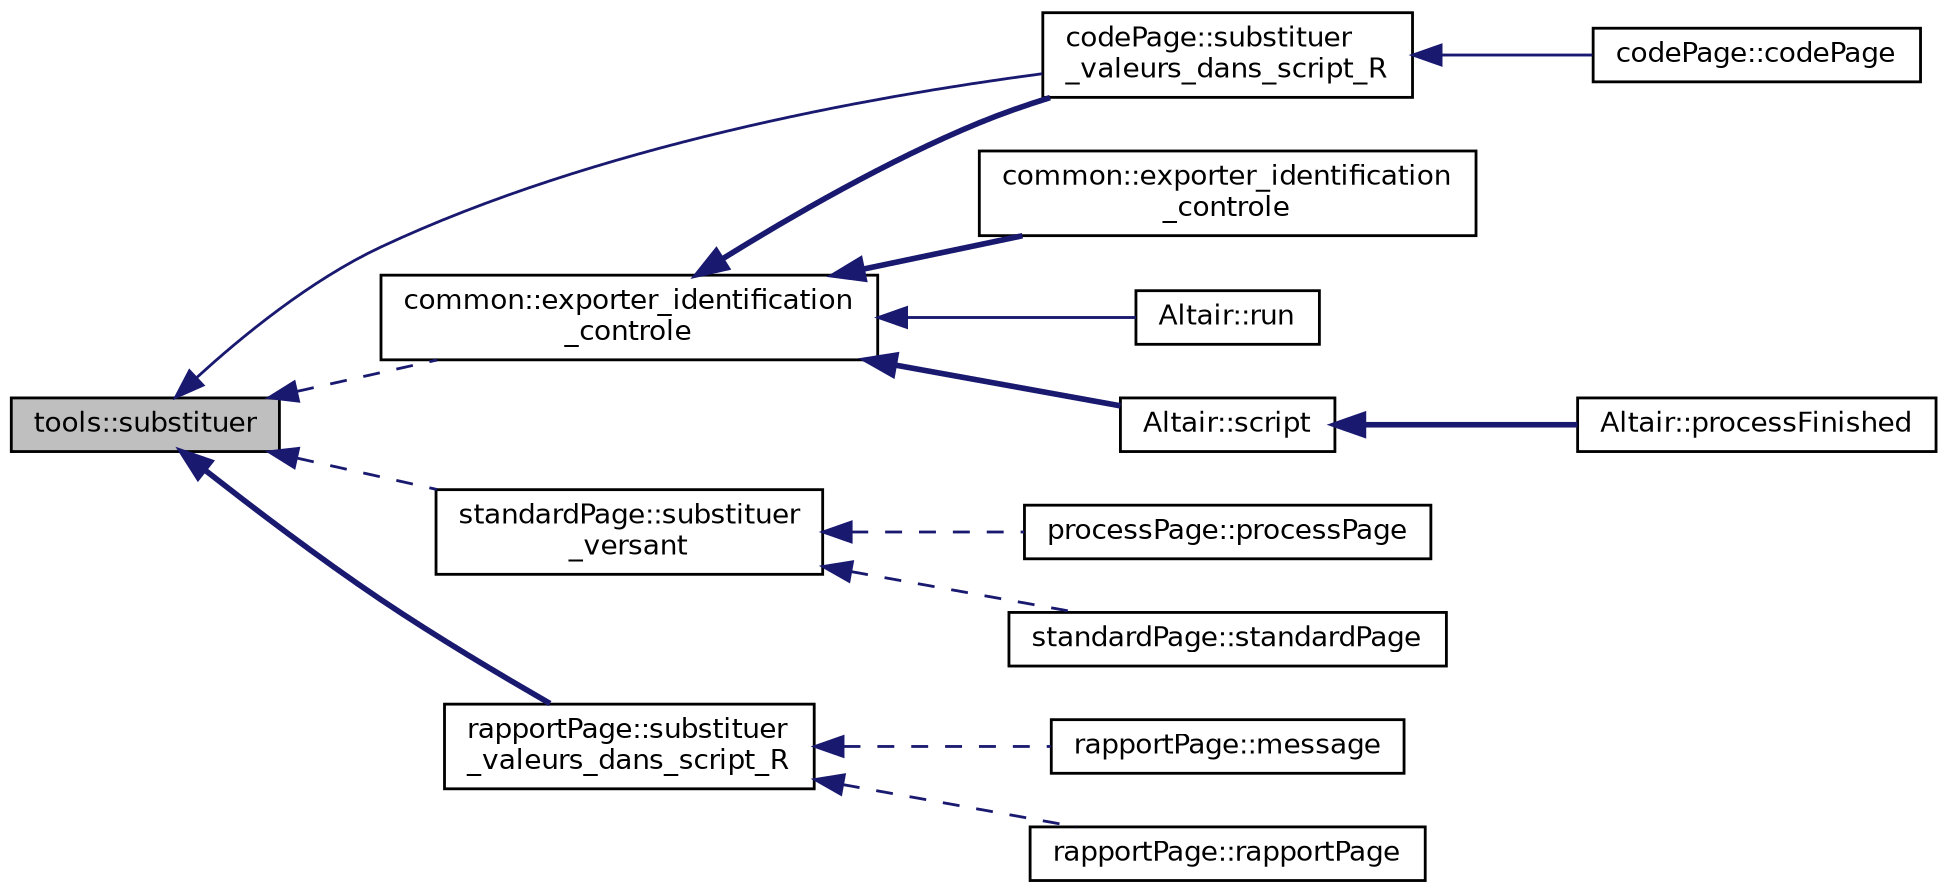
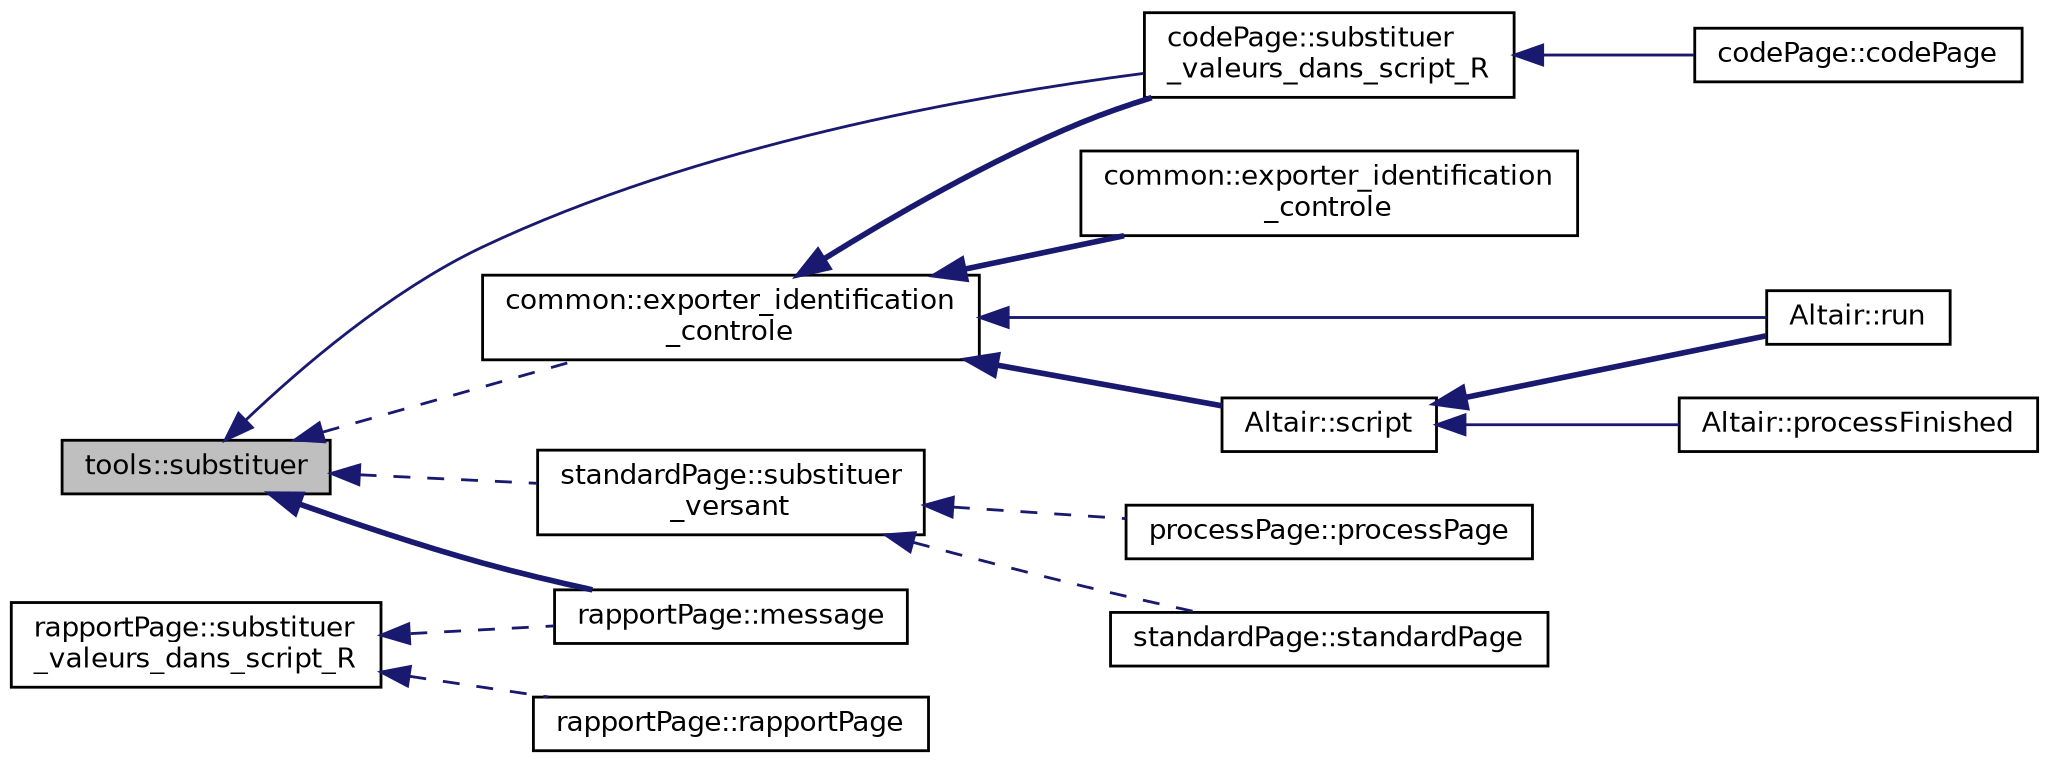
edge "Altair::run" -> "Altair::script": added
edge "Altair::processFinished" -> "Altair::script": style bold -> solid
edge "rapportPage::substituer _valeurs_dans_script_R" -> "tools::substituer": now "rapportPage::message" -> "tools::substituer"
